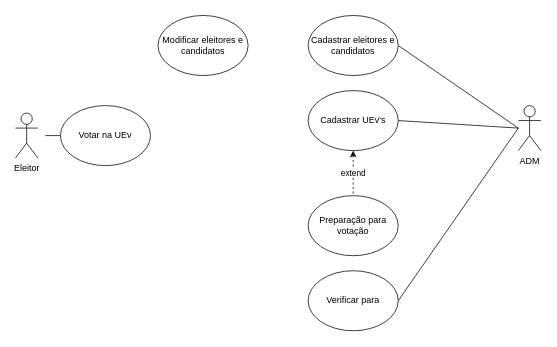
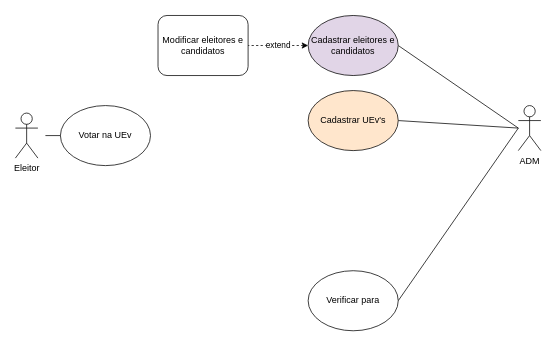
node "Modificar eleitores e candidatos": shape ellipse -> rounded rectangle
edge "Modificar eleitores e candidatos" -> "Cadastrar eleitores e candidatos": added, label "extend"
node "Cadastrar eleitores e candidatos": fillcolor #ffffff -> #e1d5e7
node "Cadastrar UEv's": fillcolor #ffffff -> #ffe6cc
edge "Preparação para votação" -> "Cadastrar UEv's": removed, label "extend"
node "Preparação para votação": removed
